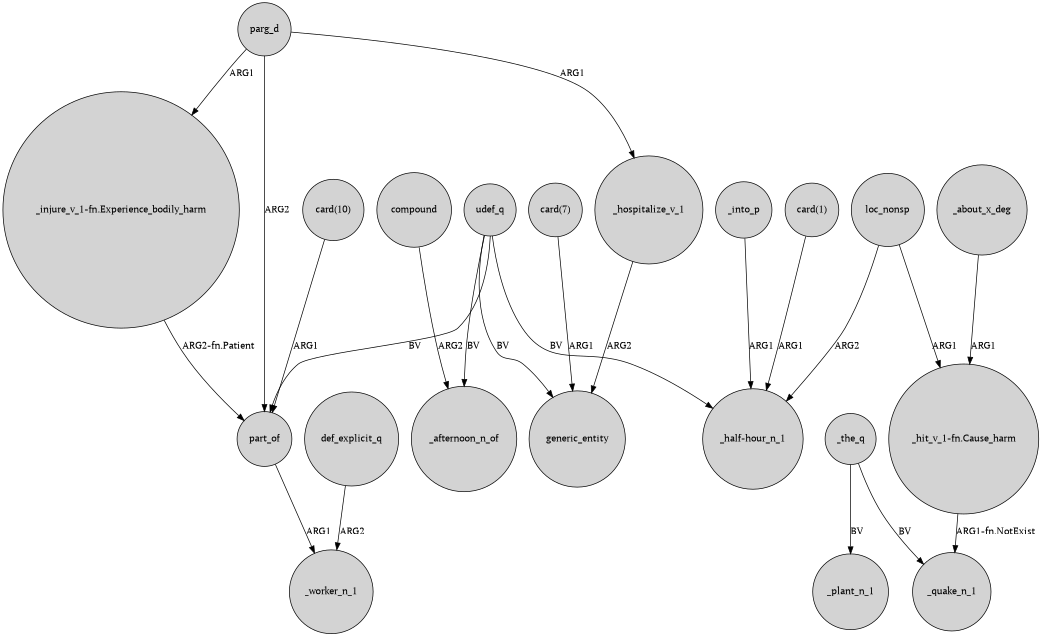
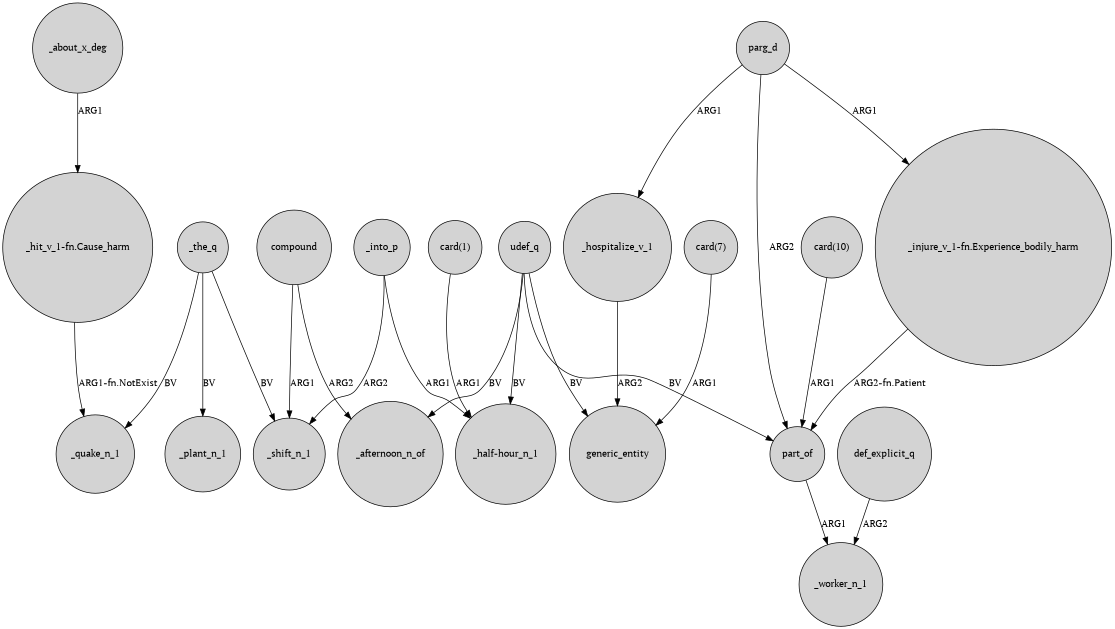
node "loc_nonsp": removed
node "_shift_n_1": added
